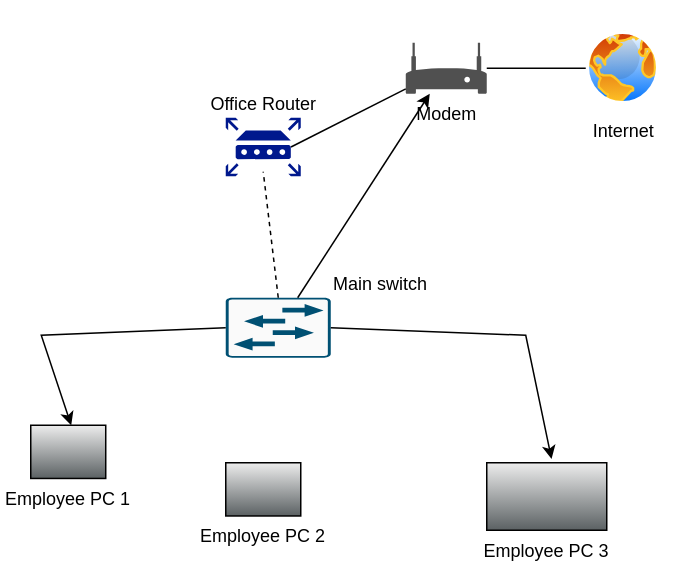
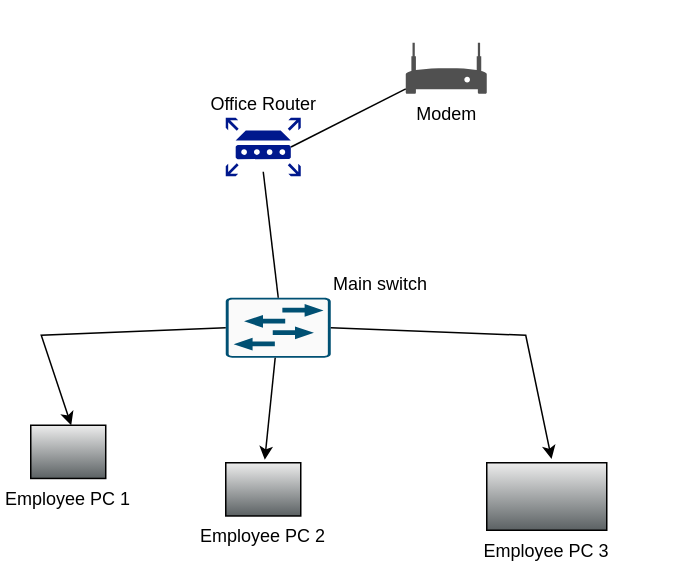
edge "Modem" -- "Internet": removed
node "Internet": removed
edge "Main switch" -> "Modem": now "Main switch" -> "Employee PC 2"
edge "Office Router" -- "Main switch": style dashed -> solid
